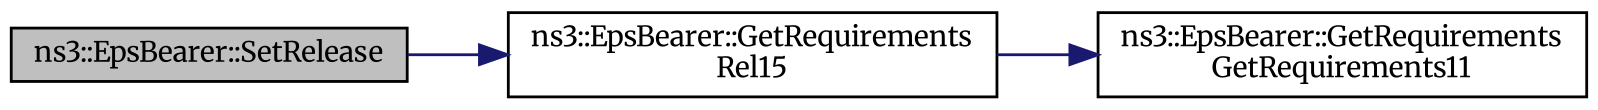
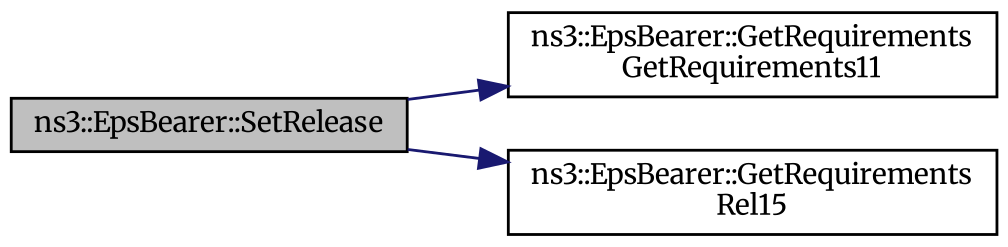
edge "ns3::EpsBearer::GetRequirements Rel15" -> "ns3::EpsBearer::GetRequirements GetRequirements11": now "ns3::EpsBearer::SetRelease" -> "ns3::EpsBearer::GetRequirements GetRequirements11"
